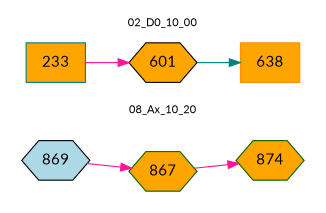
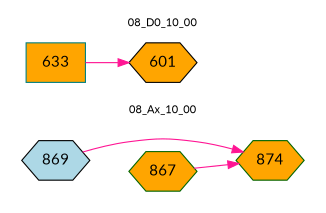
cluster "02_D0_10_00": label "02_D0_10_00" -> "08_D0_10_00"
node "233": label "233" -> "633"
node "638": removed
cluster "08_Ax_10_20": label "08_Ax_10_20" -> "08_Ax_10_00"
edge "869" -> "867": now "869" -> "874"
